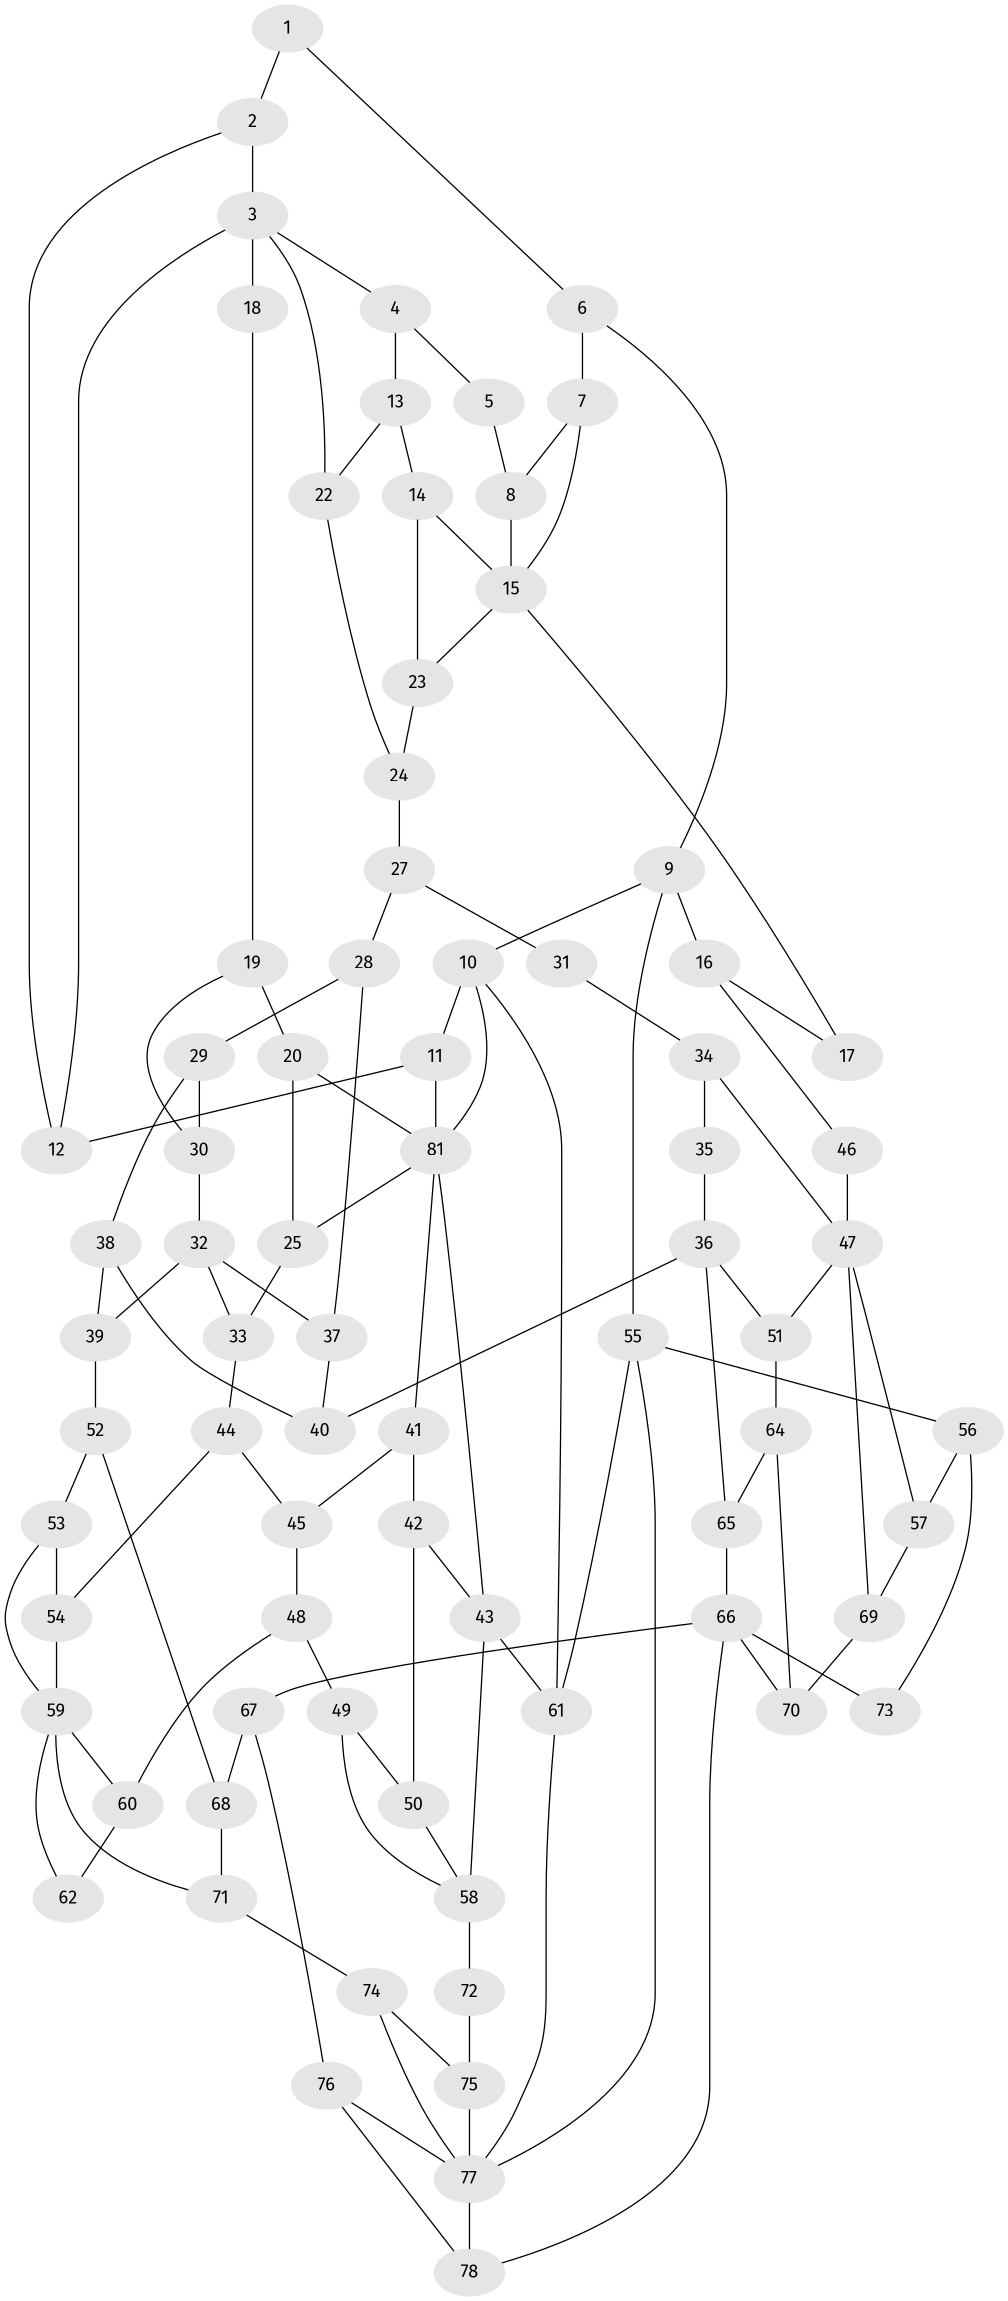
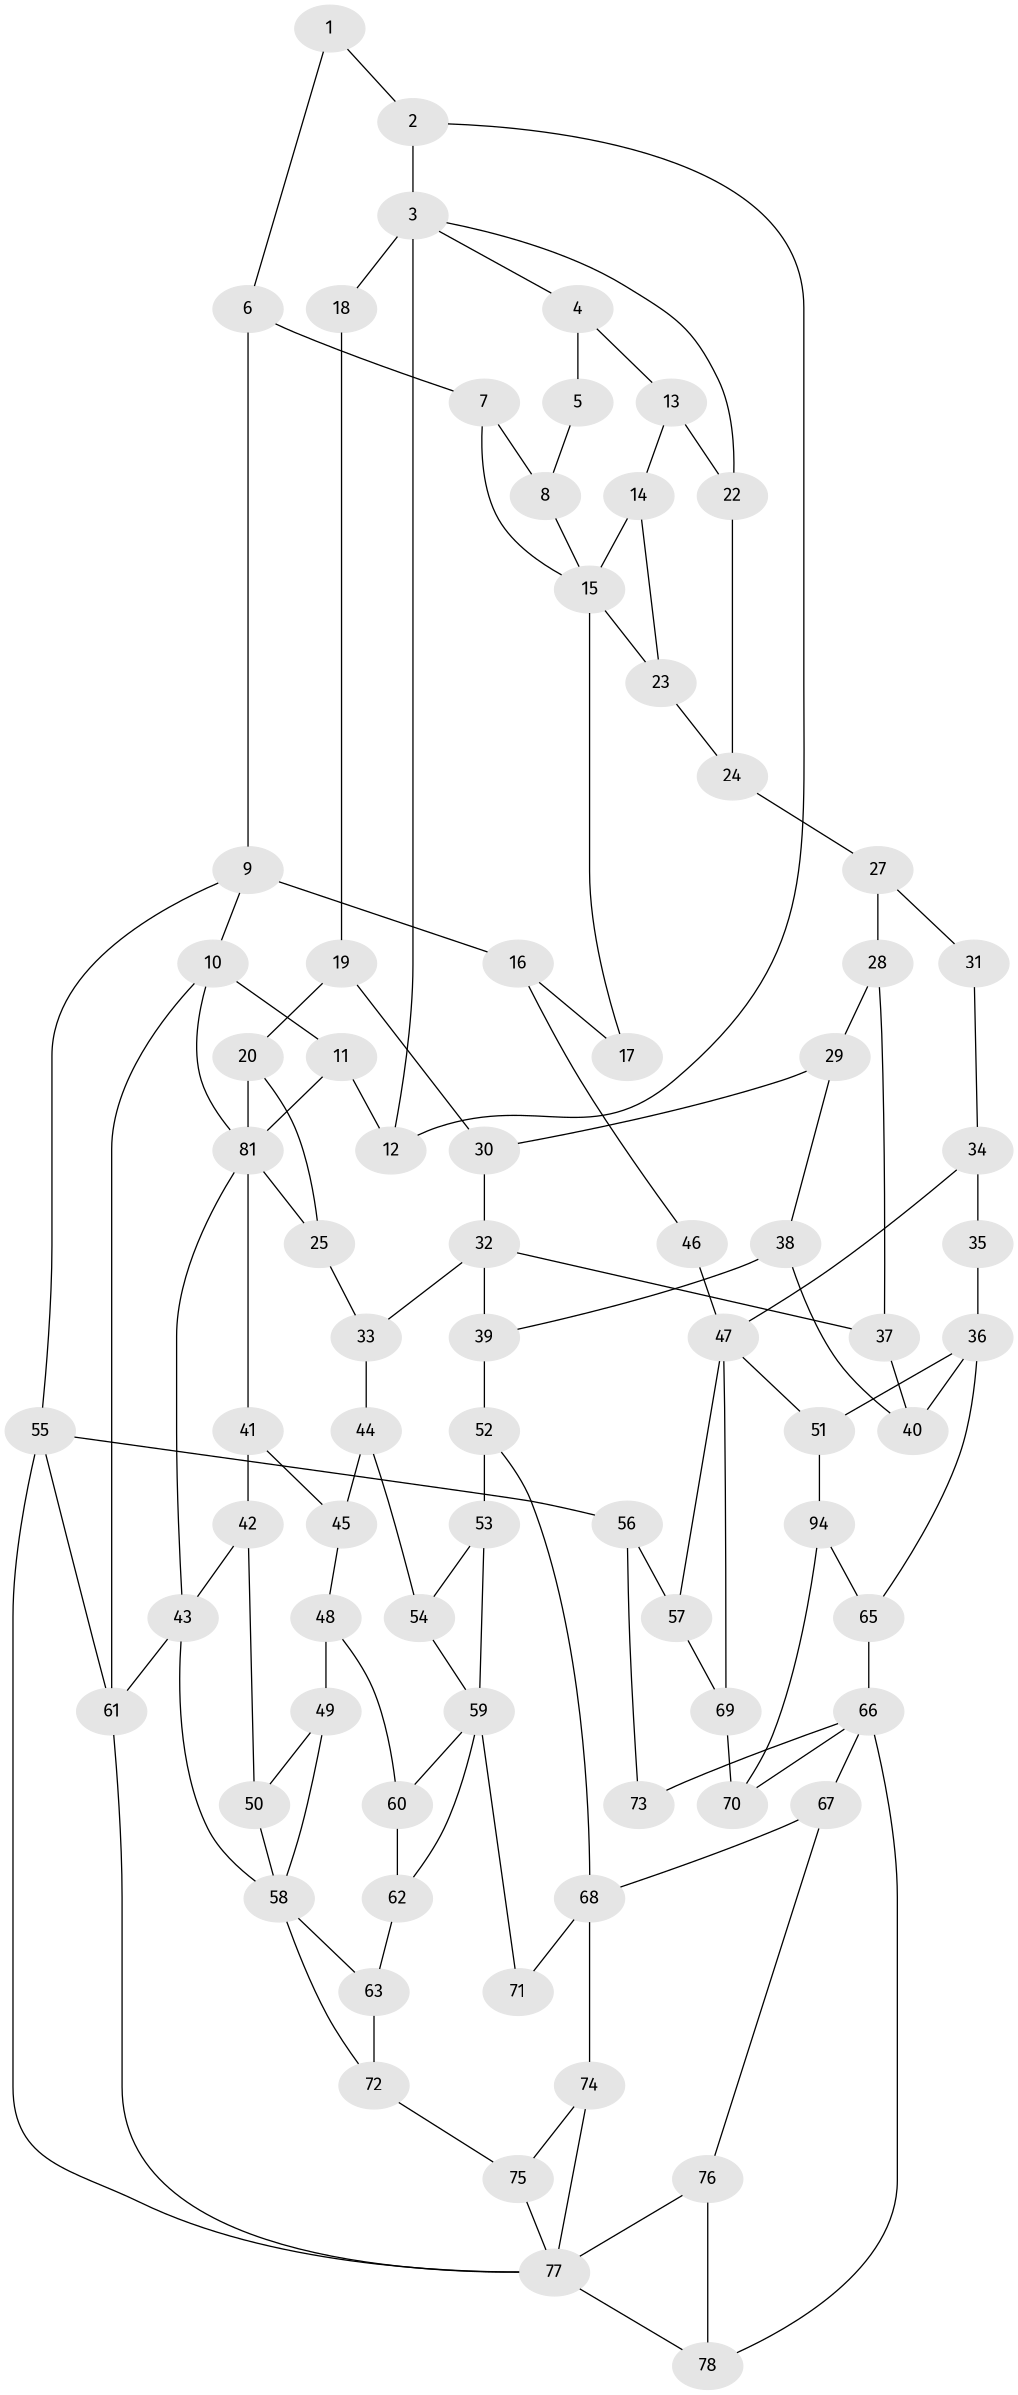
node "64": label "64" -> "94"
edge "71" -- "74": now "68" -- "74"
node "63": added
